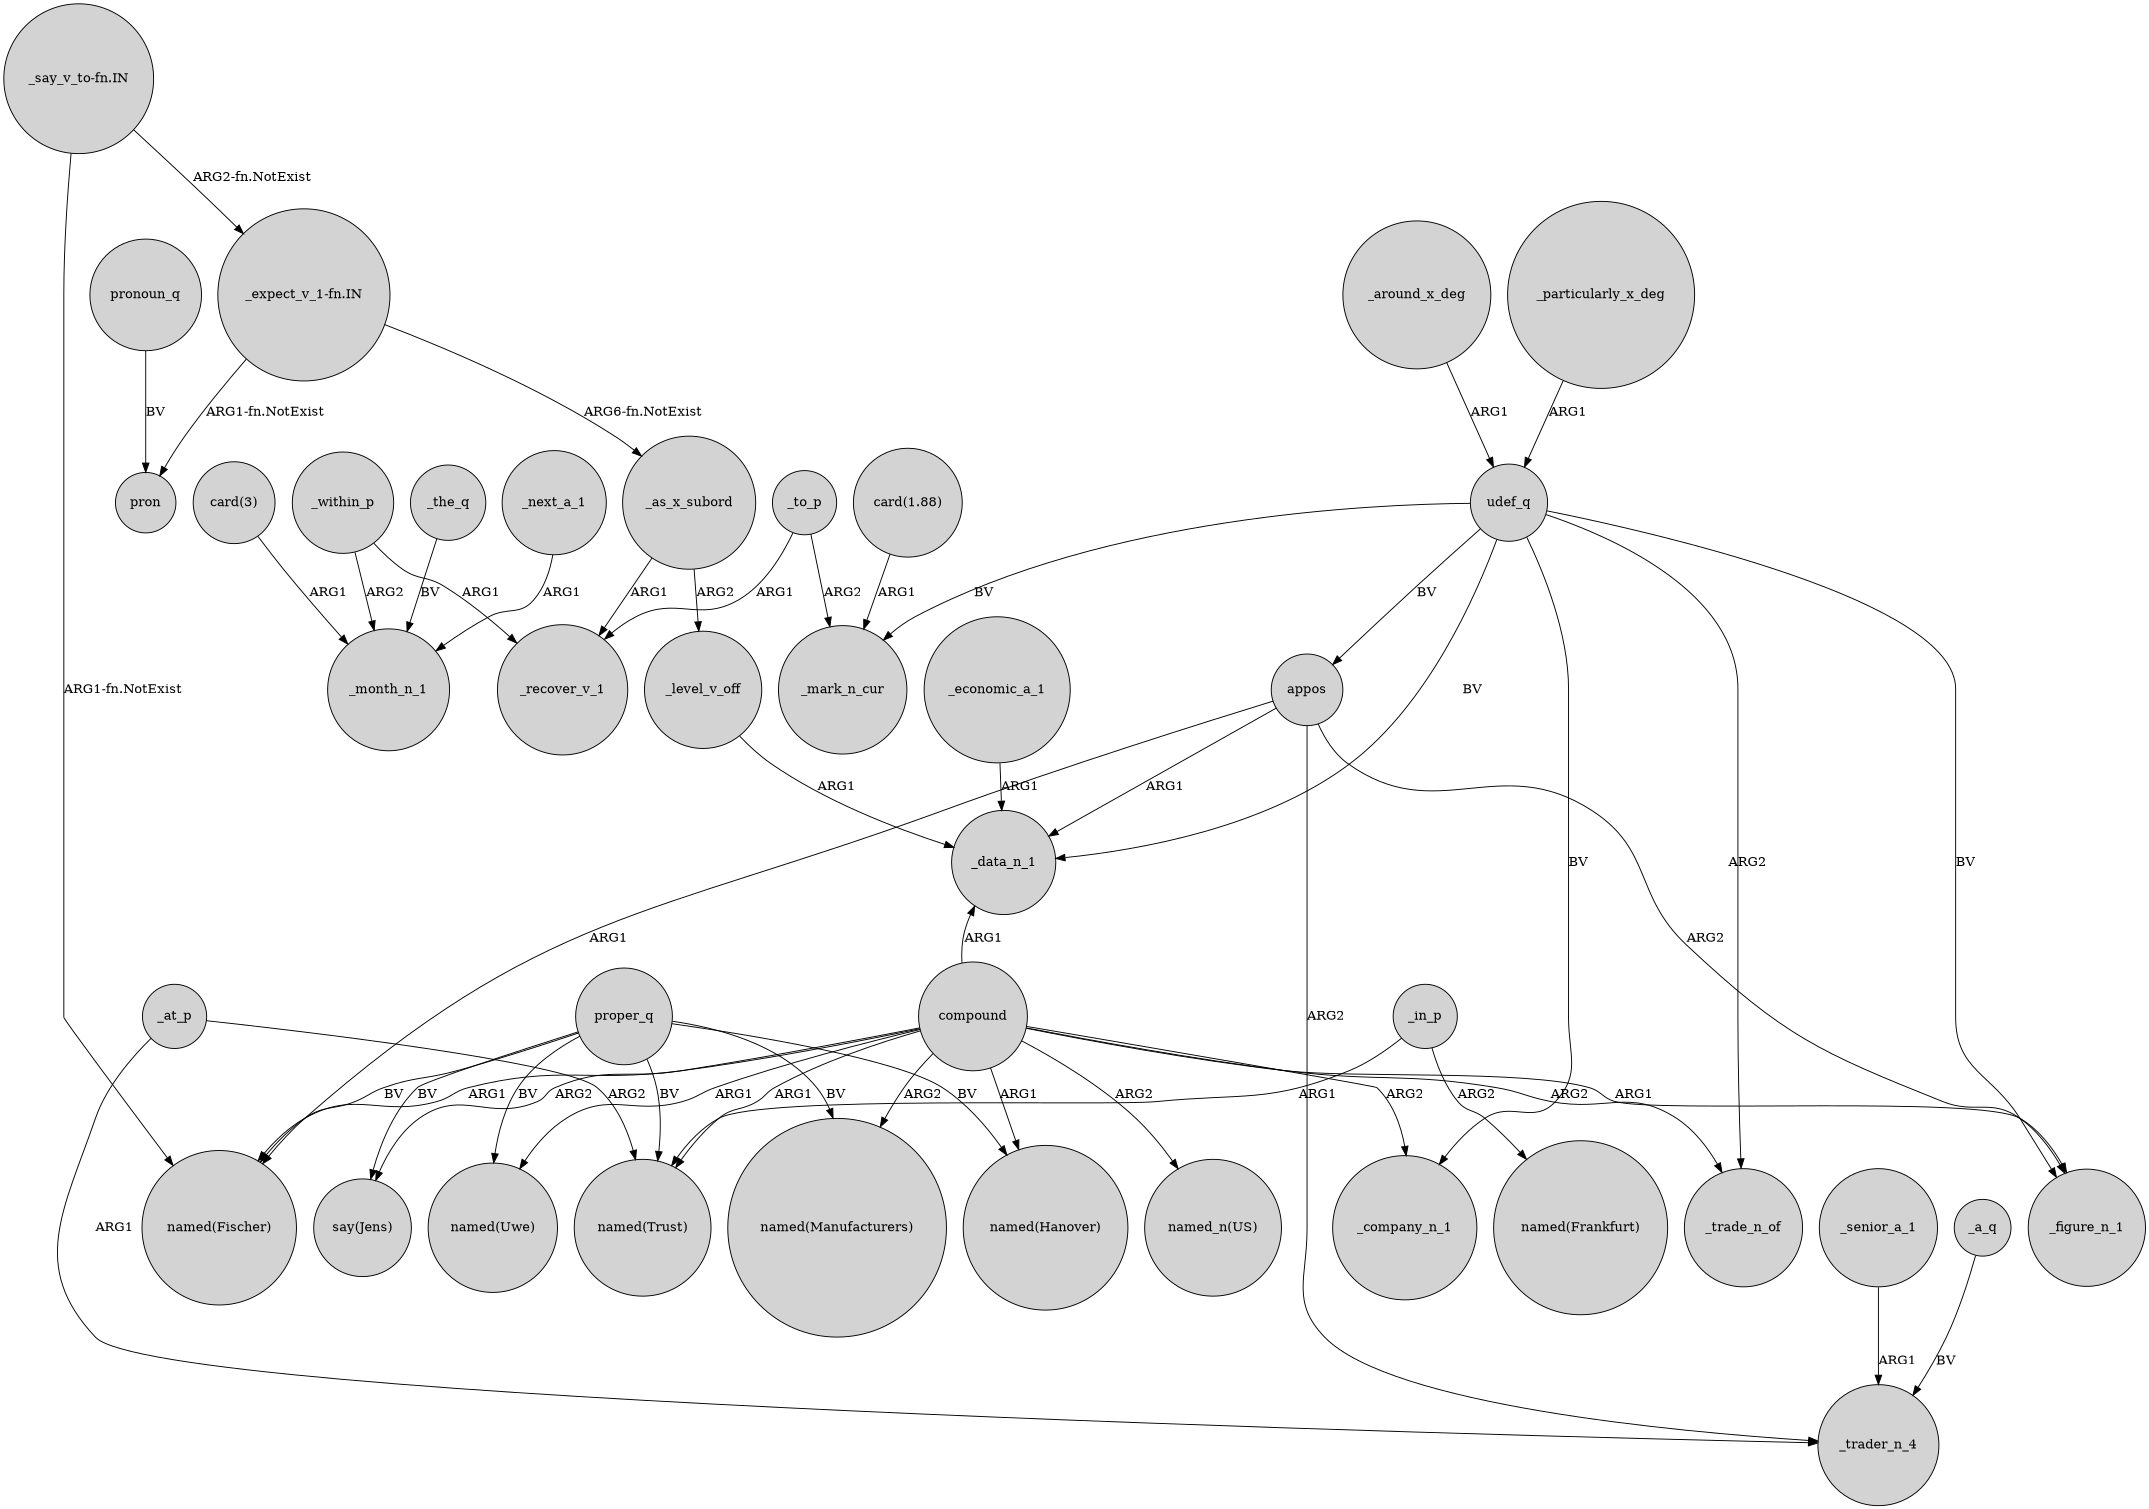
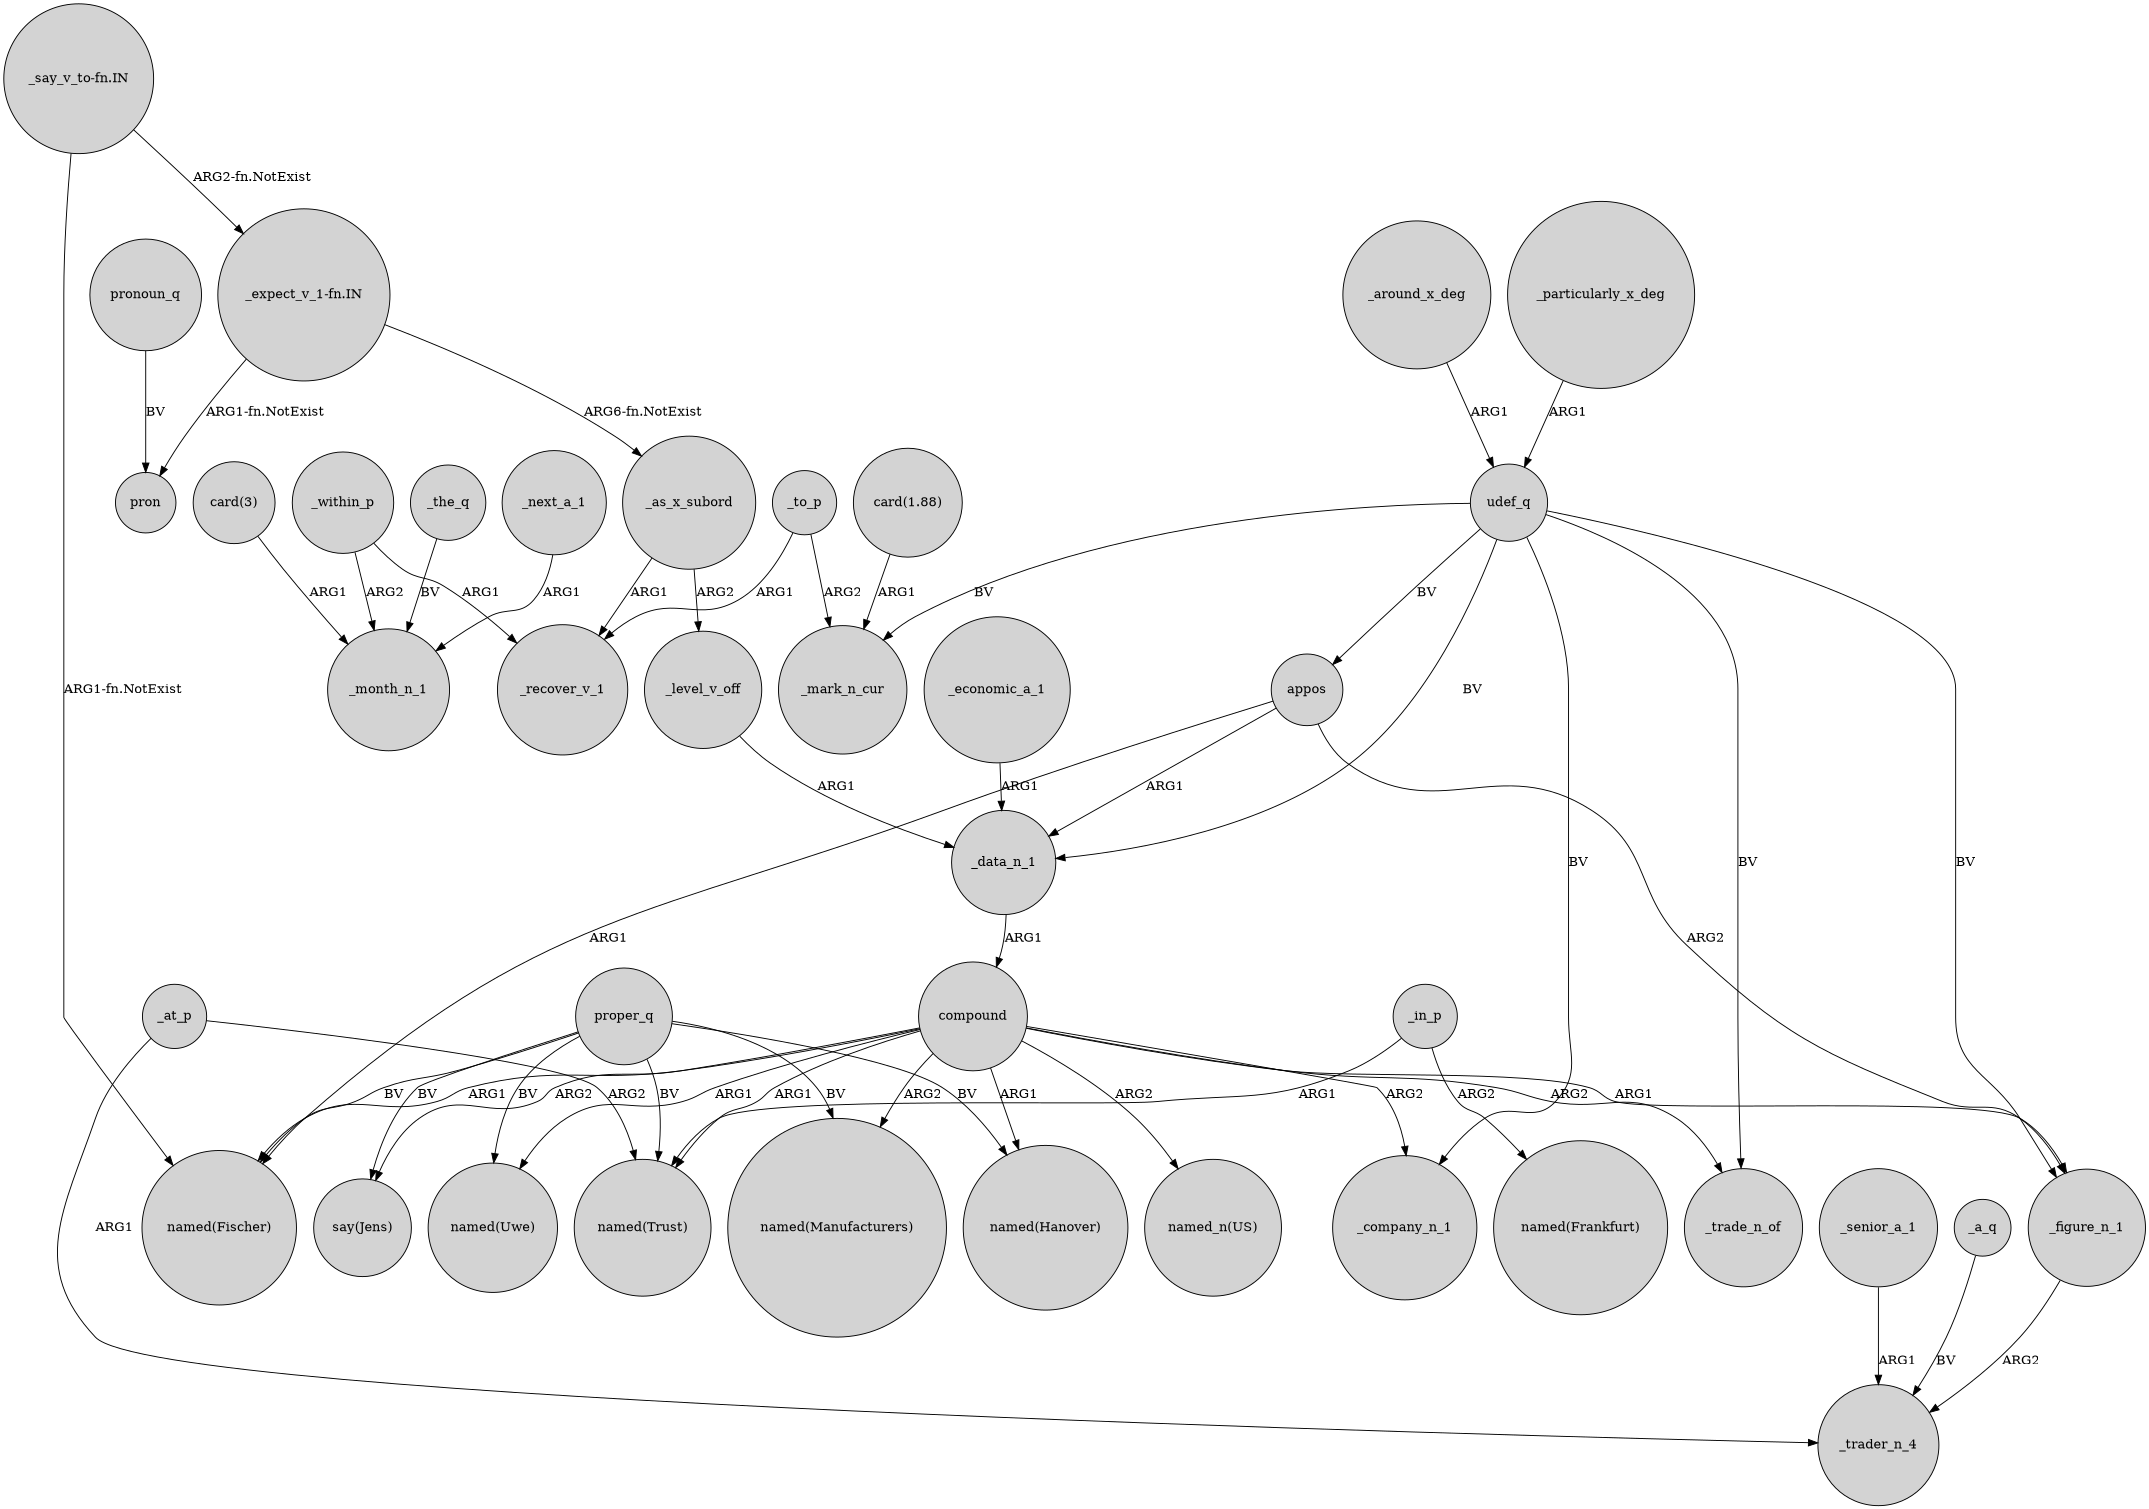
edge "udef_q" -> "_trade_n_of": label "ARG2" -> "BV"
edge "compound" -> "_data_n_1": reversed
edge "appos" -> "_trader_n_4": now "_figure_n_1" -> "_trader_n_4"
